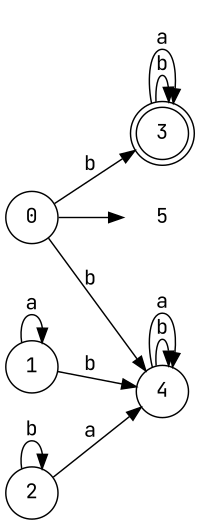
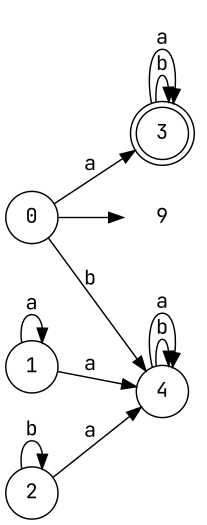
edge "0" -> "3": label "b" -> "a"
node "5": label "5" -> "9"
edge "1" -> "4": label "b" -> "a"
